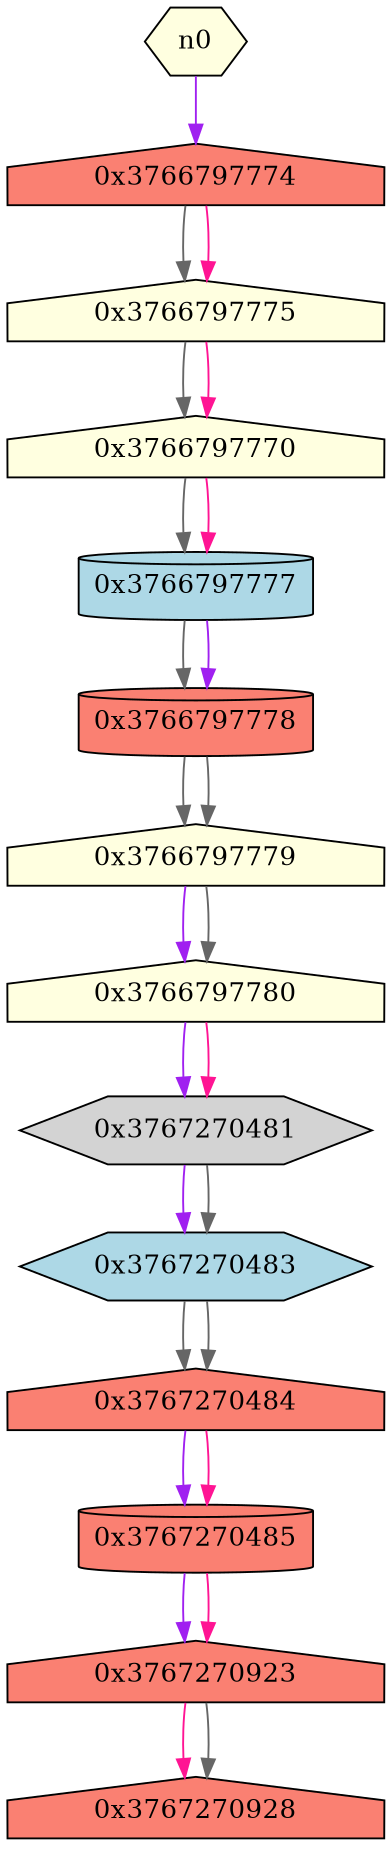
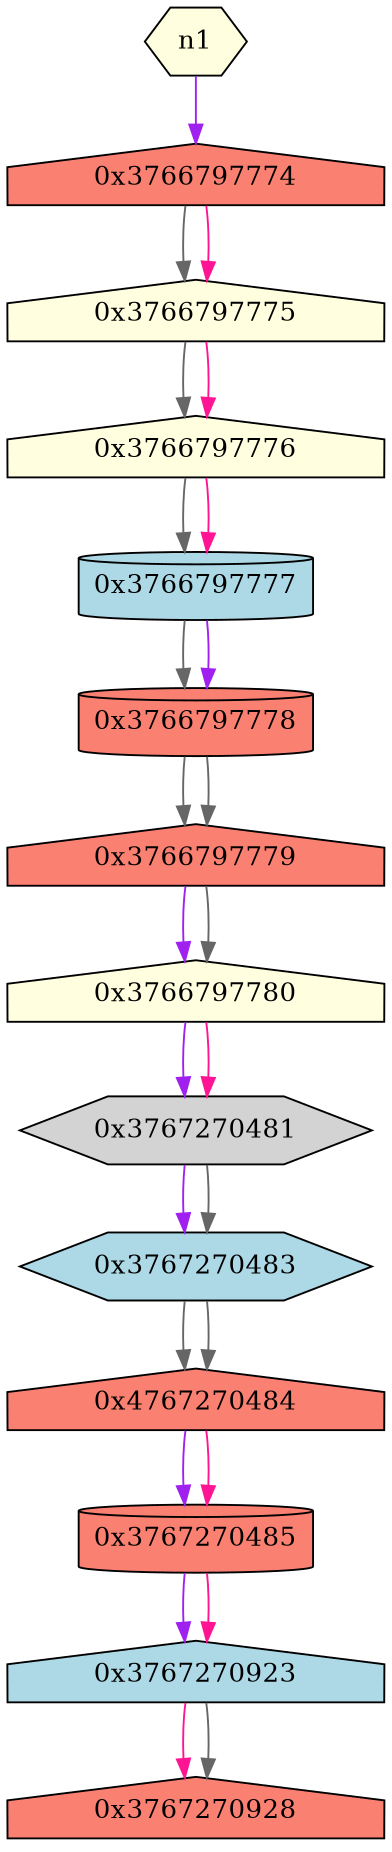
node "n0": label "n0" -> "n1"
node "0x3766797770": label "0x3766797770" -> "0x3766797776"
node "0x3766797779": fillcolor lightyellow -> salmon
node "0x3767270484": label "0x3767270484" -> "0x4767270484"
node "0x3767270923": fillcolor salmon -> lightblue
